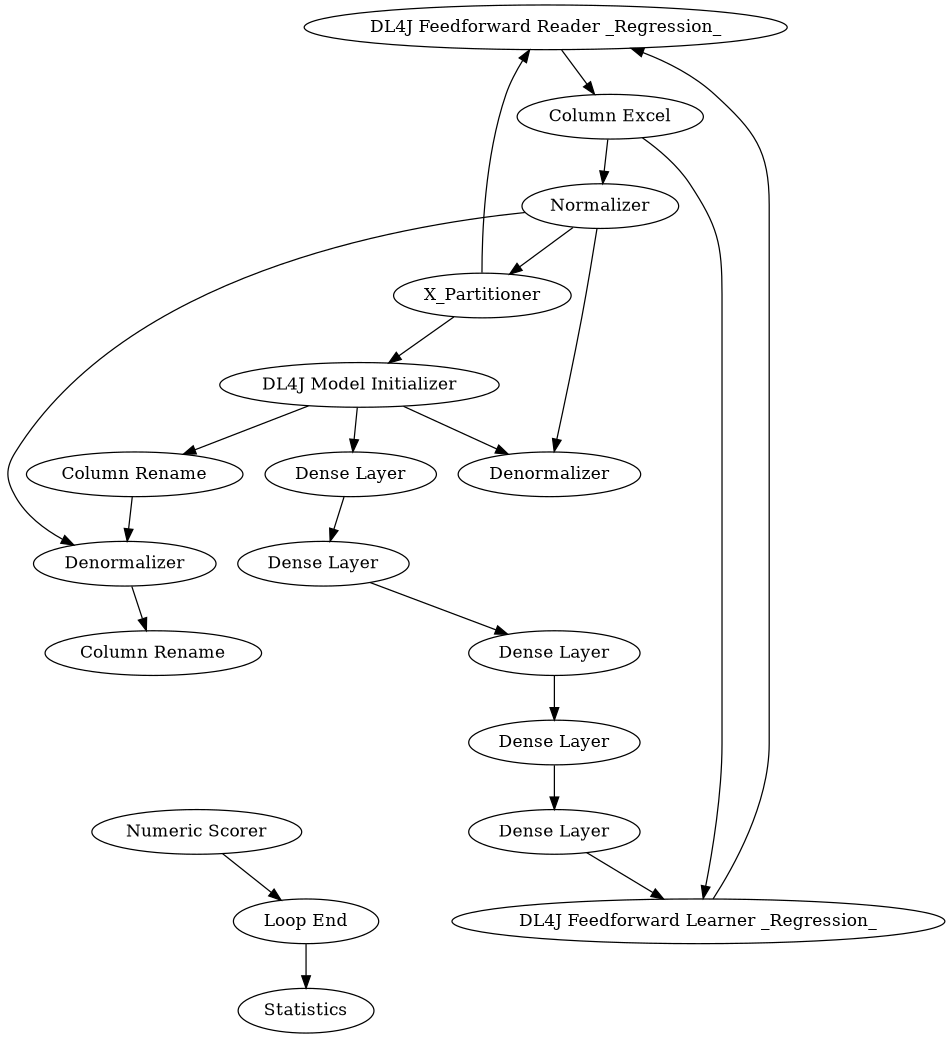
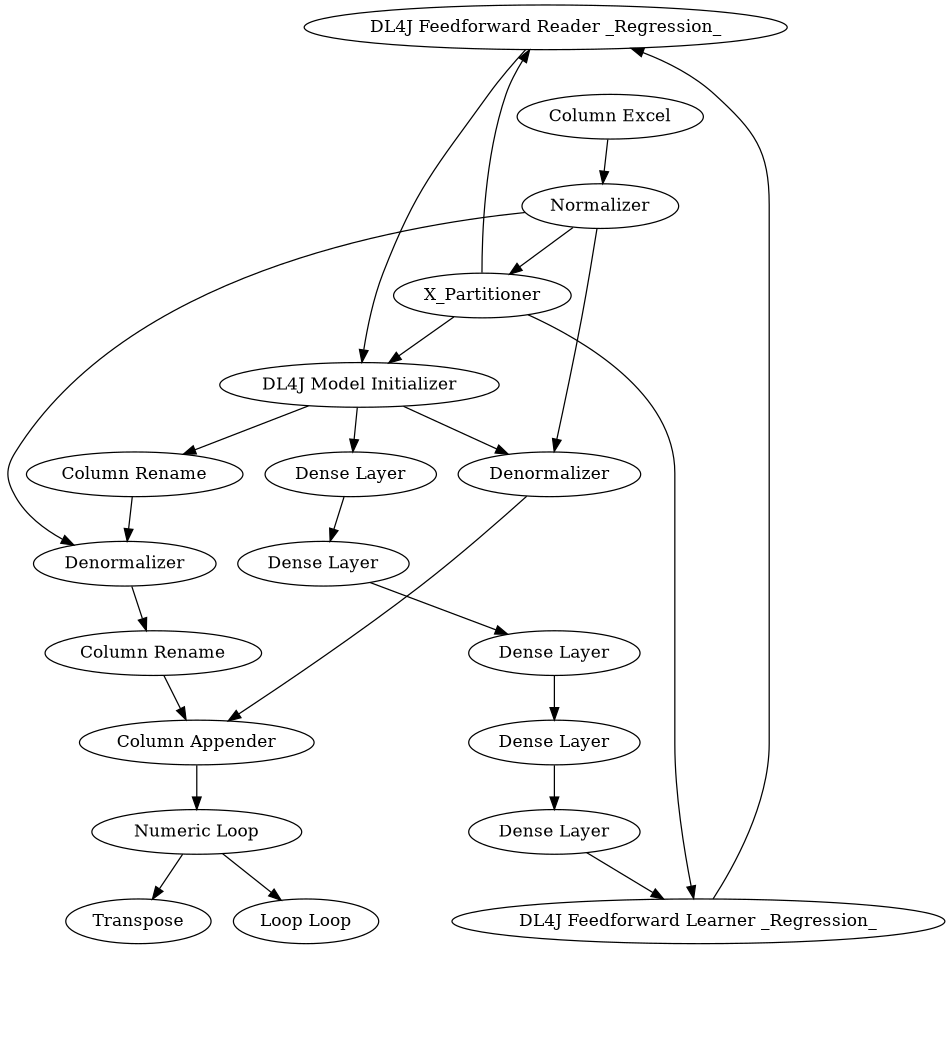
edge "DL4J Feedforward Reader _Regression_" -> "Column Excel": now "DL4J Feedforward Reader _Regression_" -> "DL4J Model Initializer"
edge "Column Excel" -> "DL4J Feedforward Learner _Regression_": now "X_Partitioner" -> "DL4J Feedforward Learner _Regression_"
node "Column Appender": added
node "Numeric Scorer": label "Numeric Scorer" -> "Numeric Loop"
node "Transpose": added
node "Loop End": label "Loop End" -> "Loop Loop"
node "Statistics": removed
